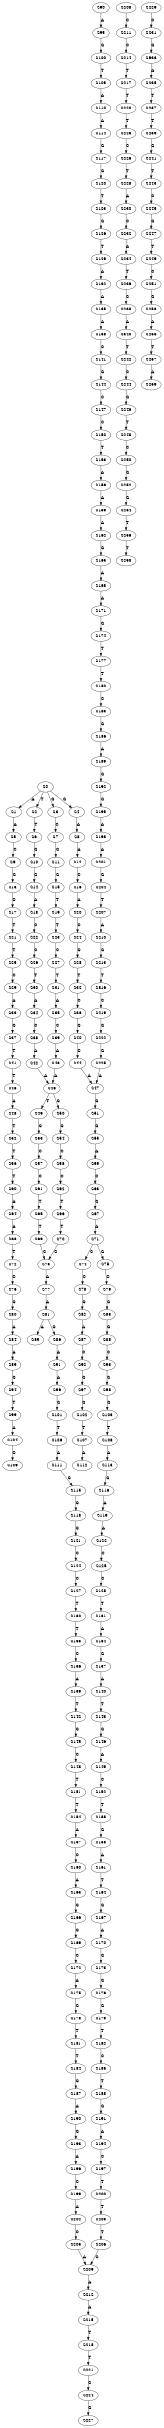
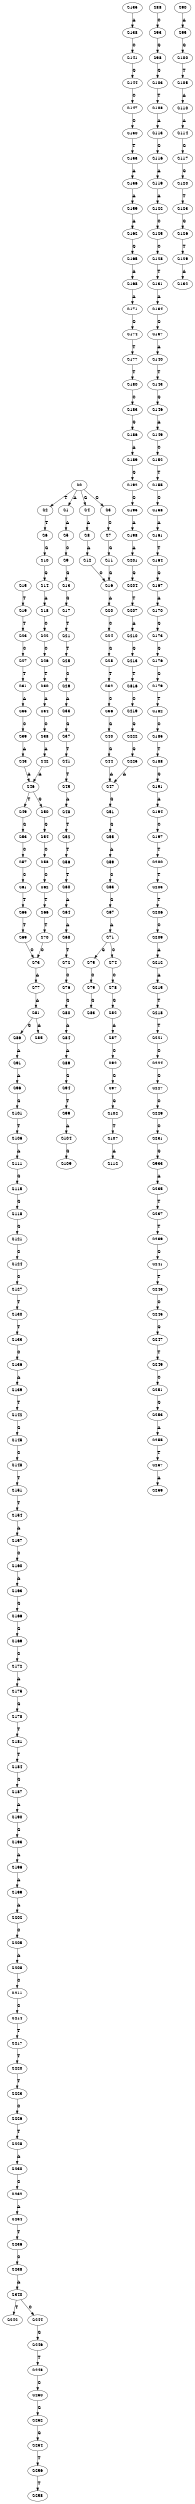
edge "S132" -> "S135": removed, label "A"
edge "S242" -> "S244": now "S340" -> "S244"
edge "S11" -> "S15": now "S11" -> "S16"
edge "S227" -> "S229": added, label "C"
edge "S83" -> "S88": removed, label "G"
edge "S196" -> "S199": label "C" -> "A"
edge "S205" -> "S209": now "S205" -> "S208"
